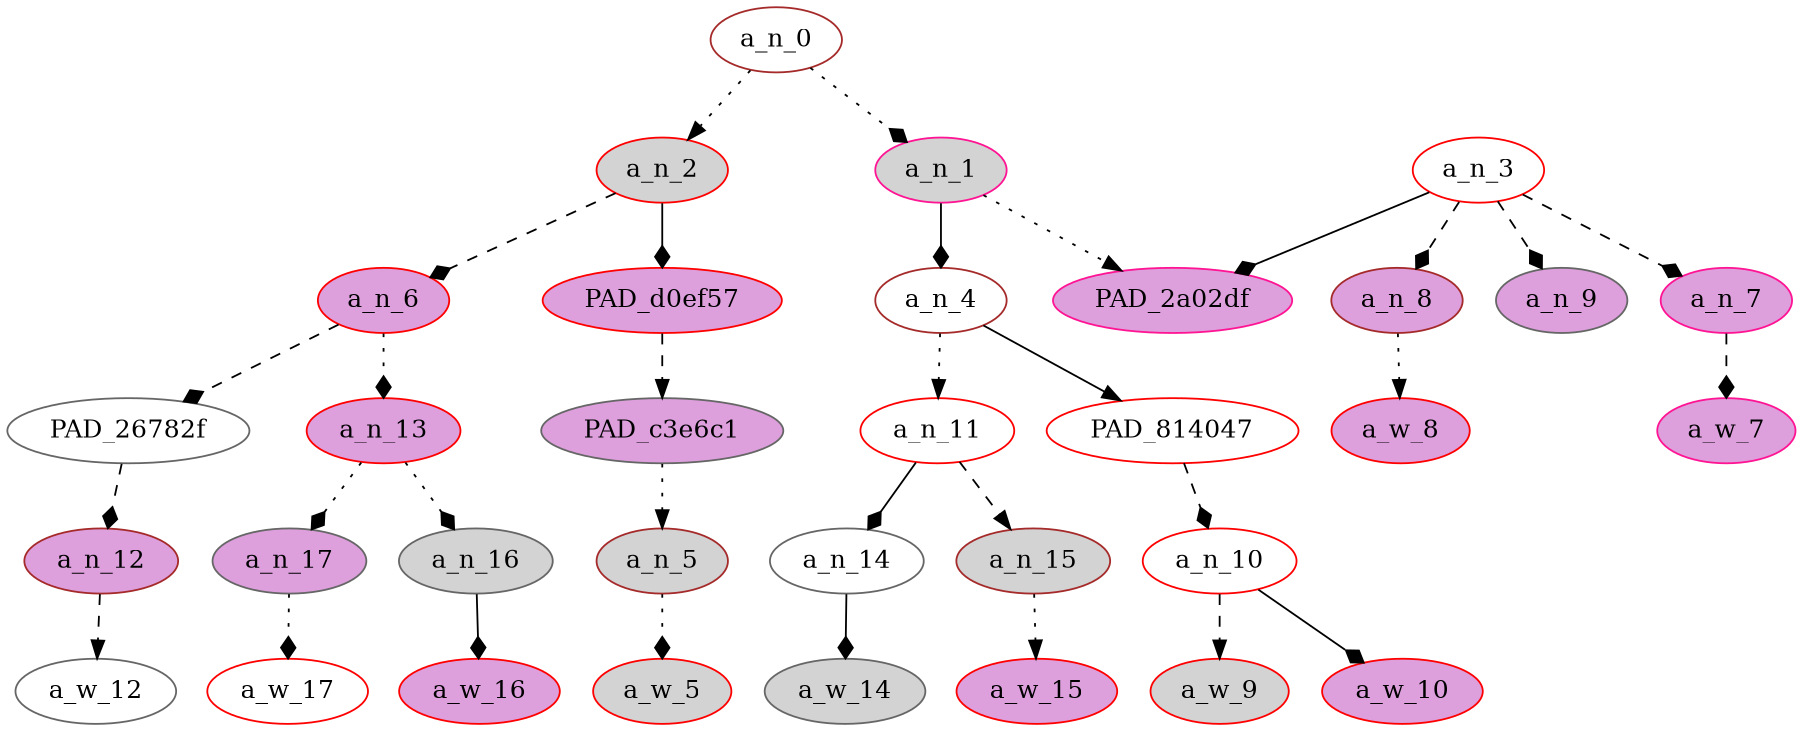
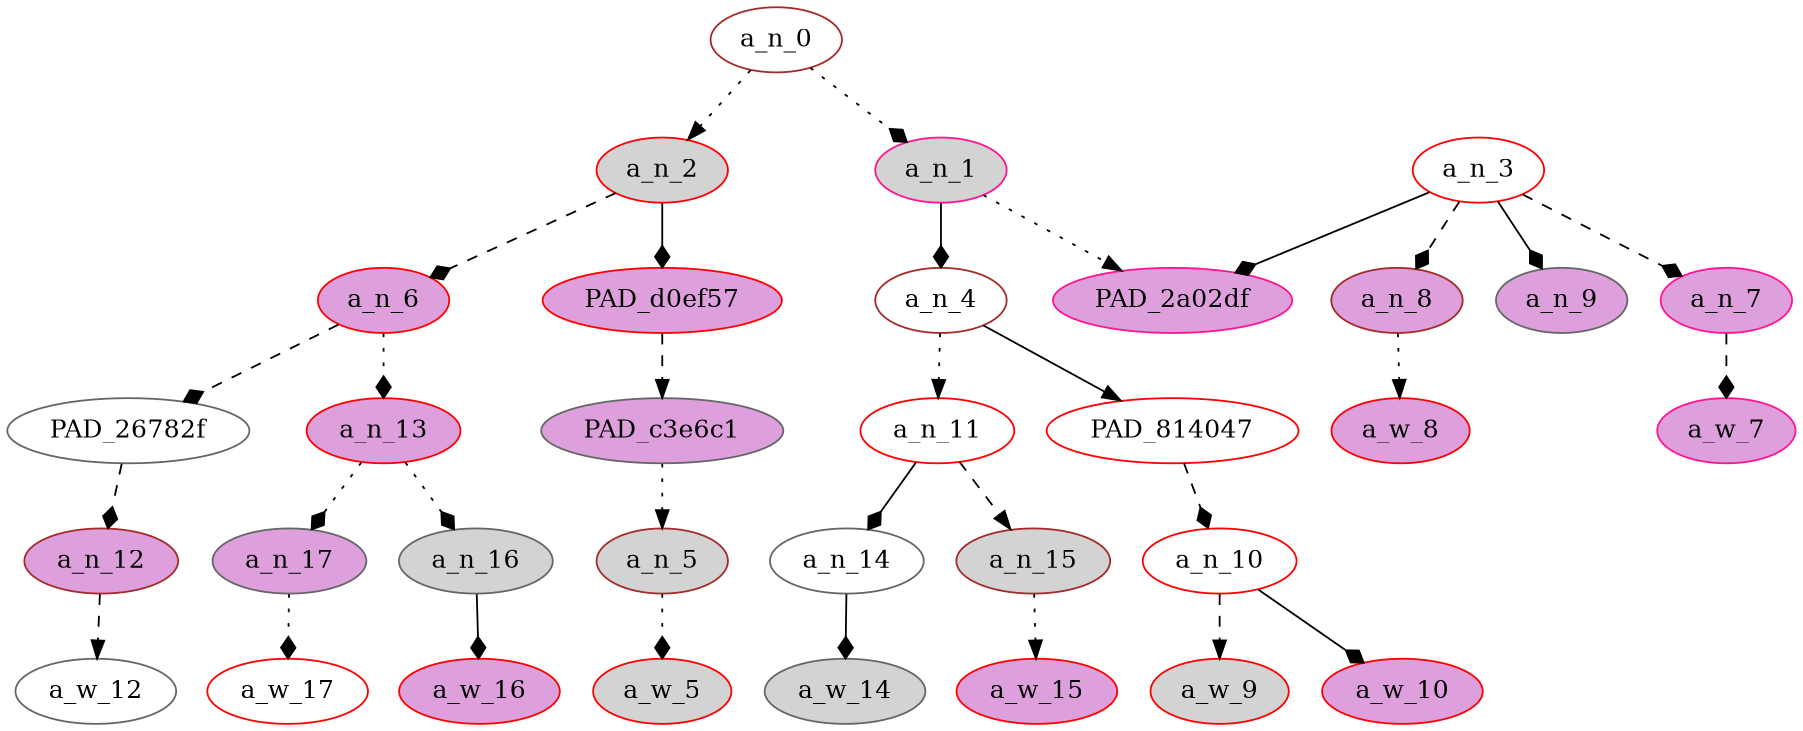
edge "a_n_3" -> "a_n_9": style dashed -> solid
